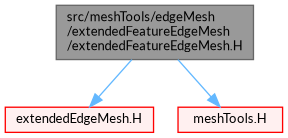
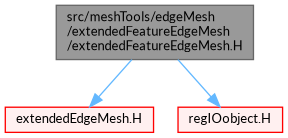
node "meshTools.H": label "meshTools.H" -> "regIOobject.H"
